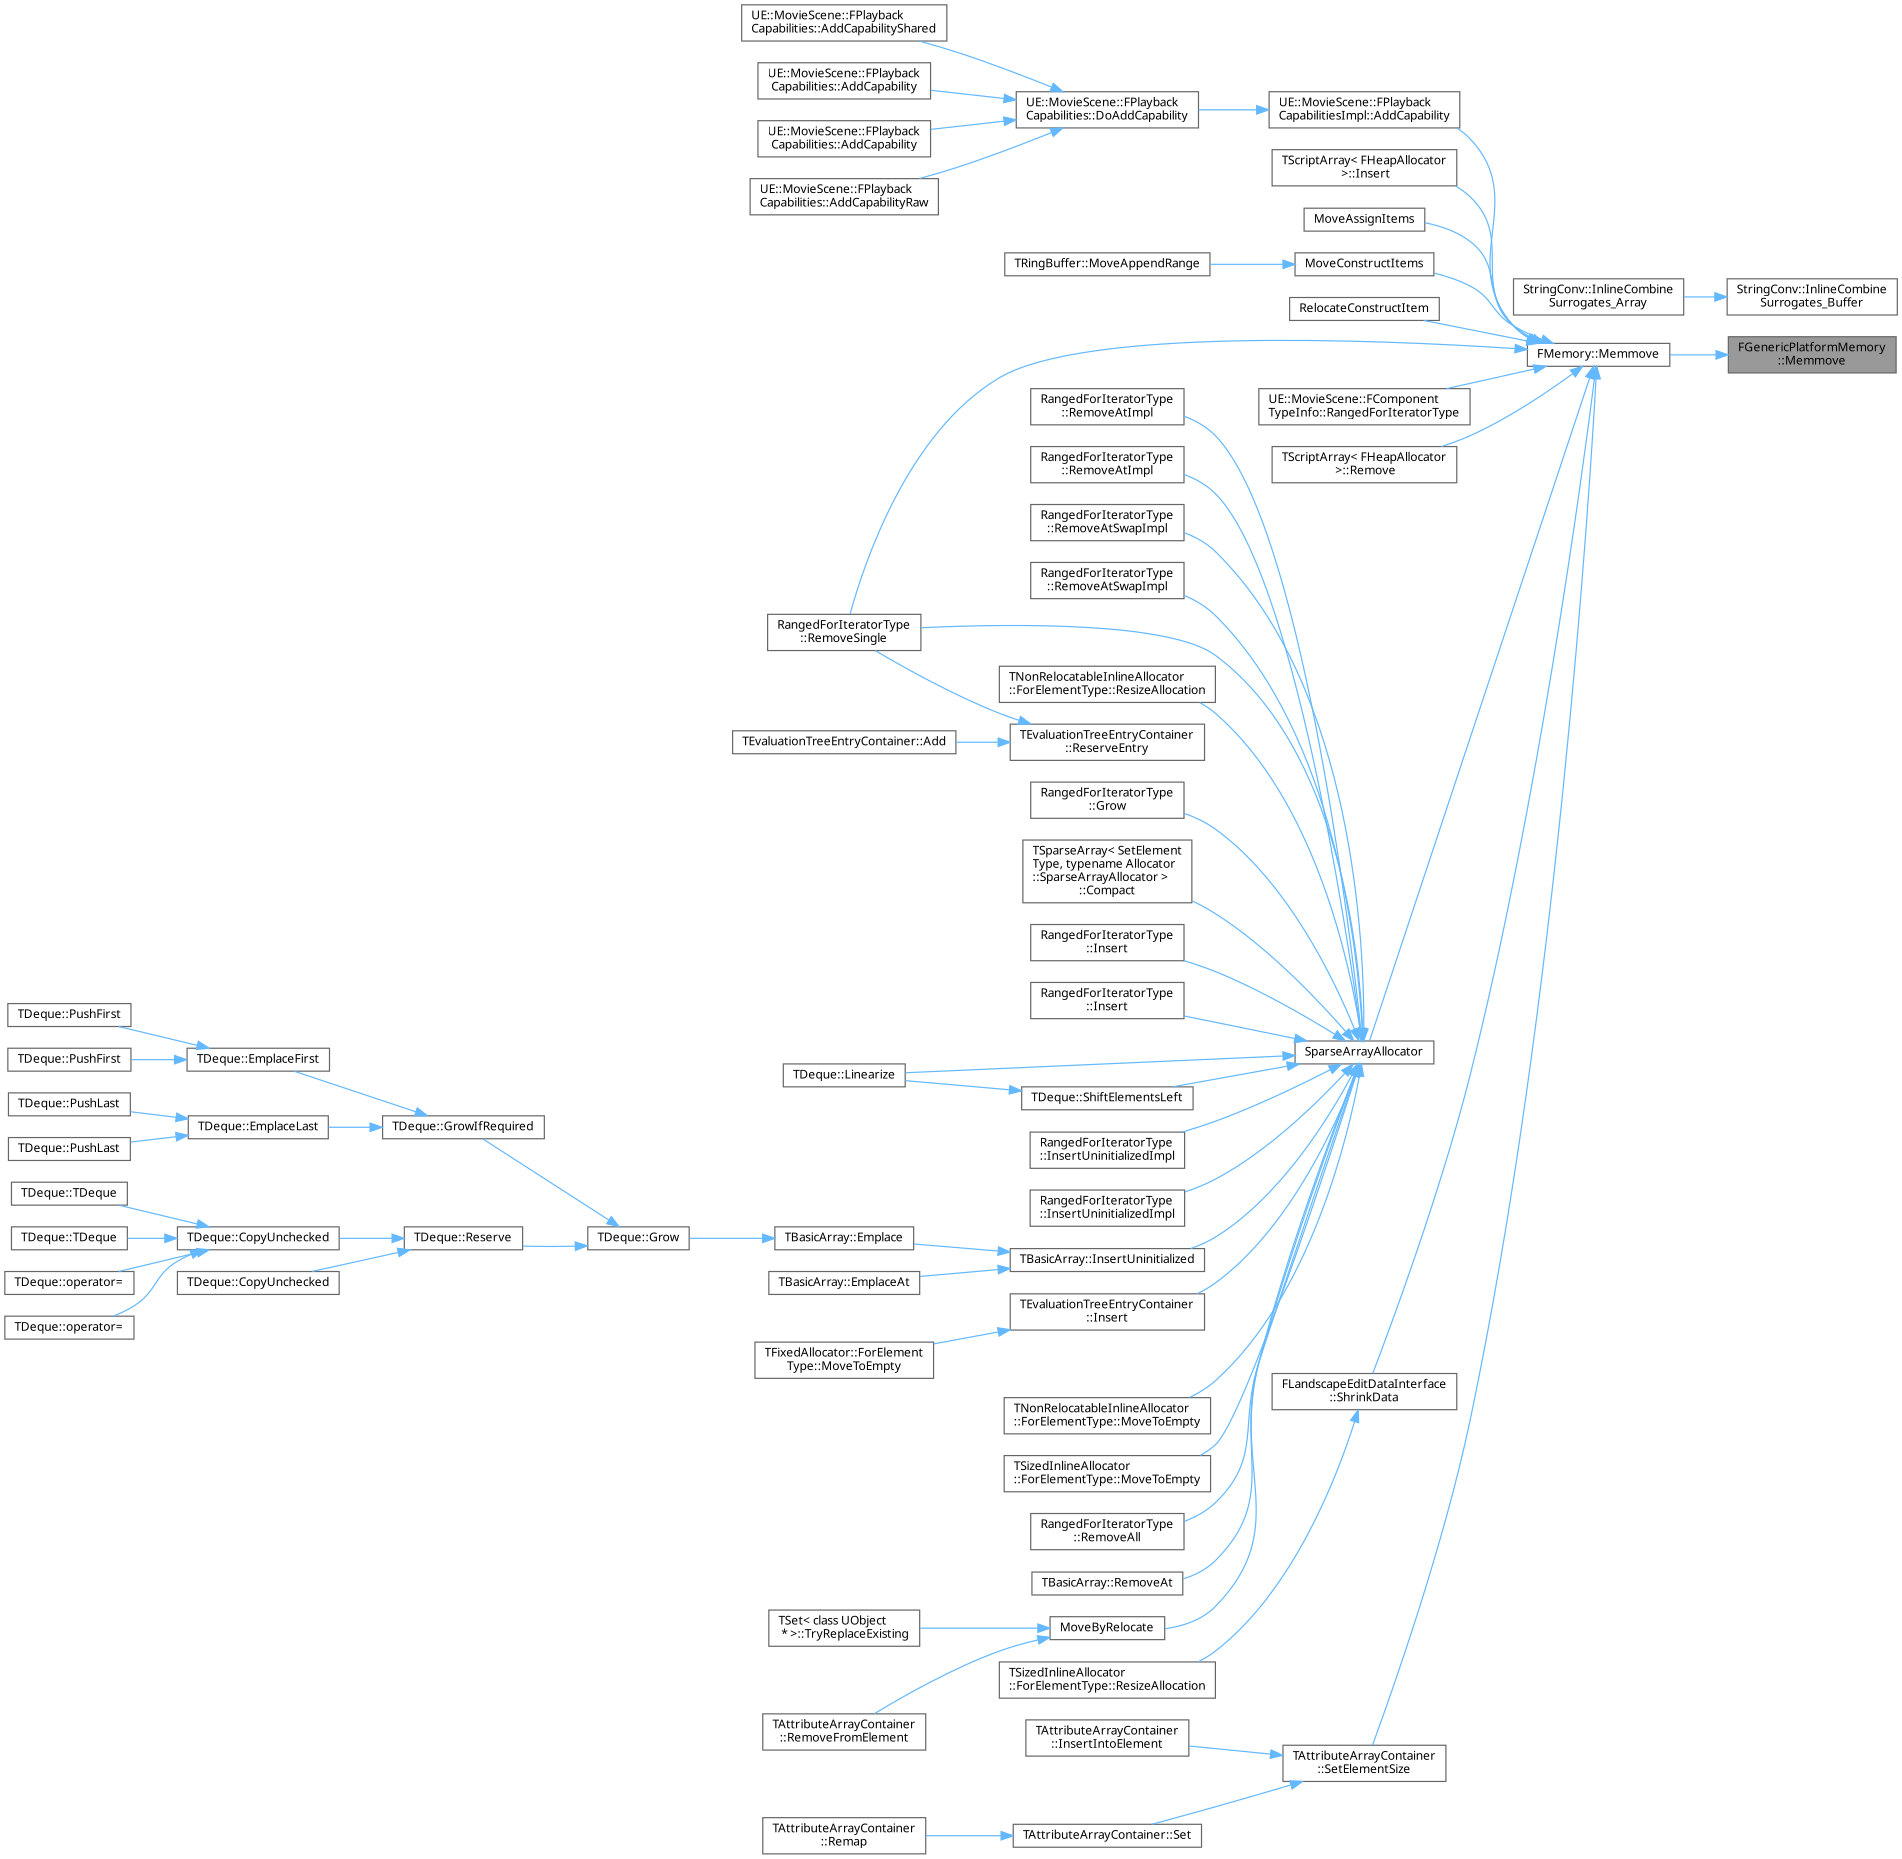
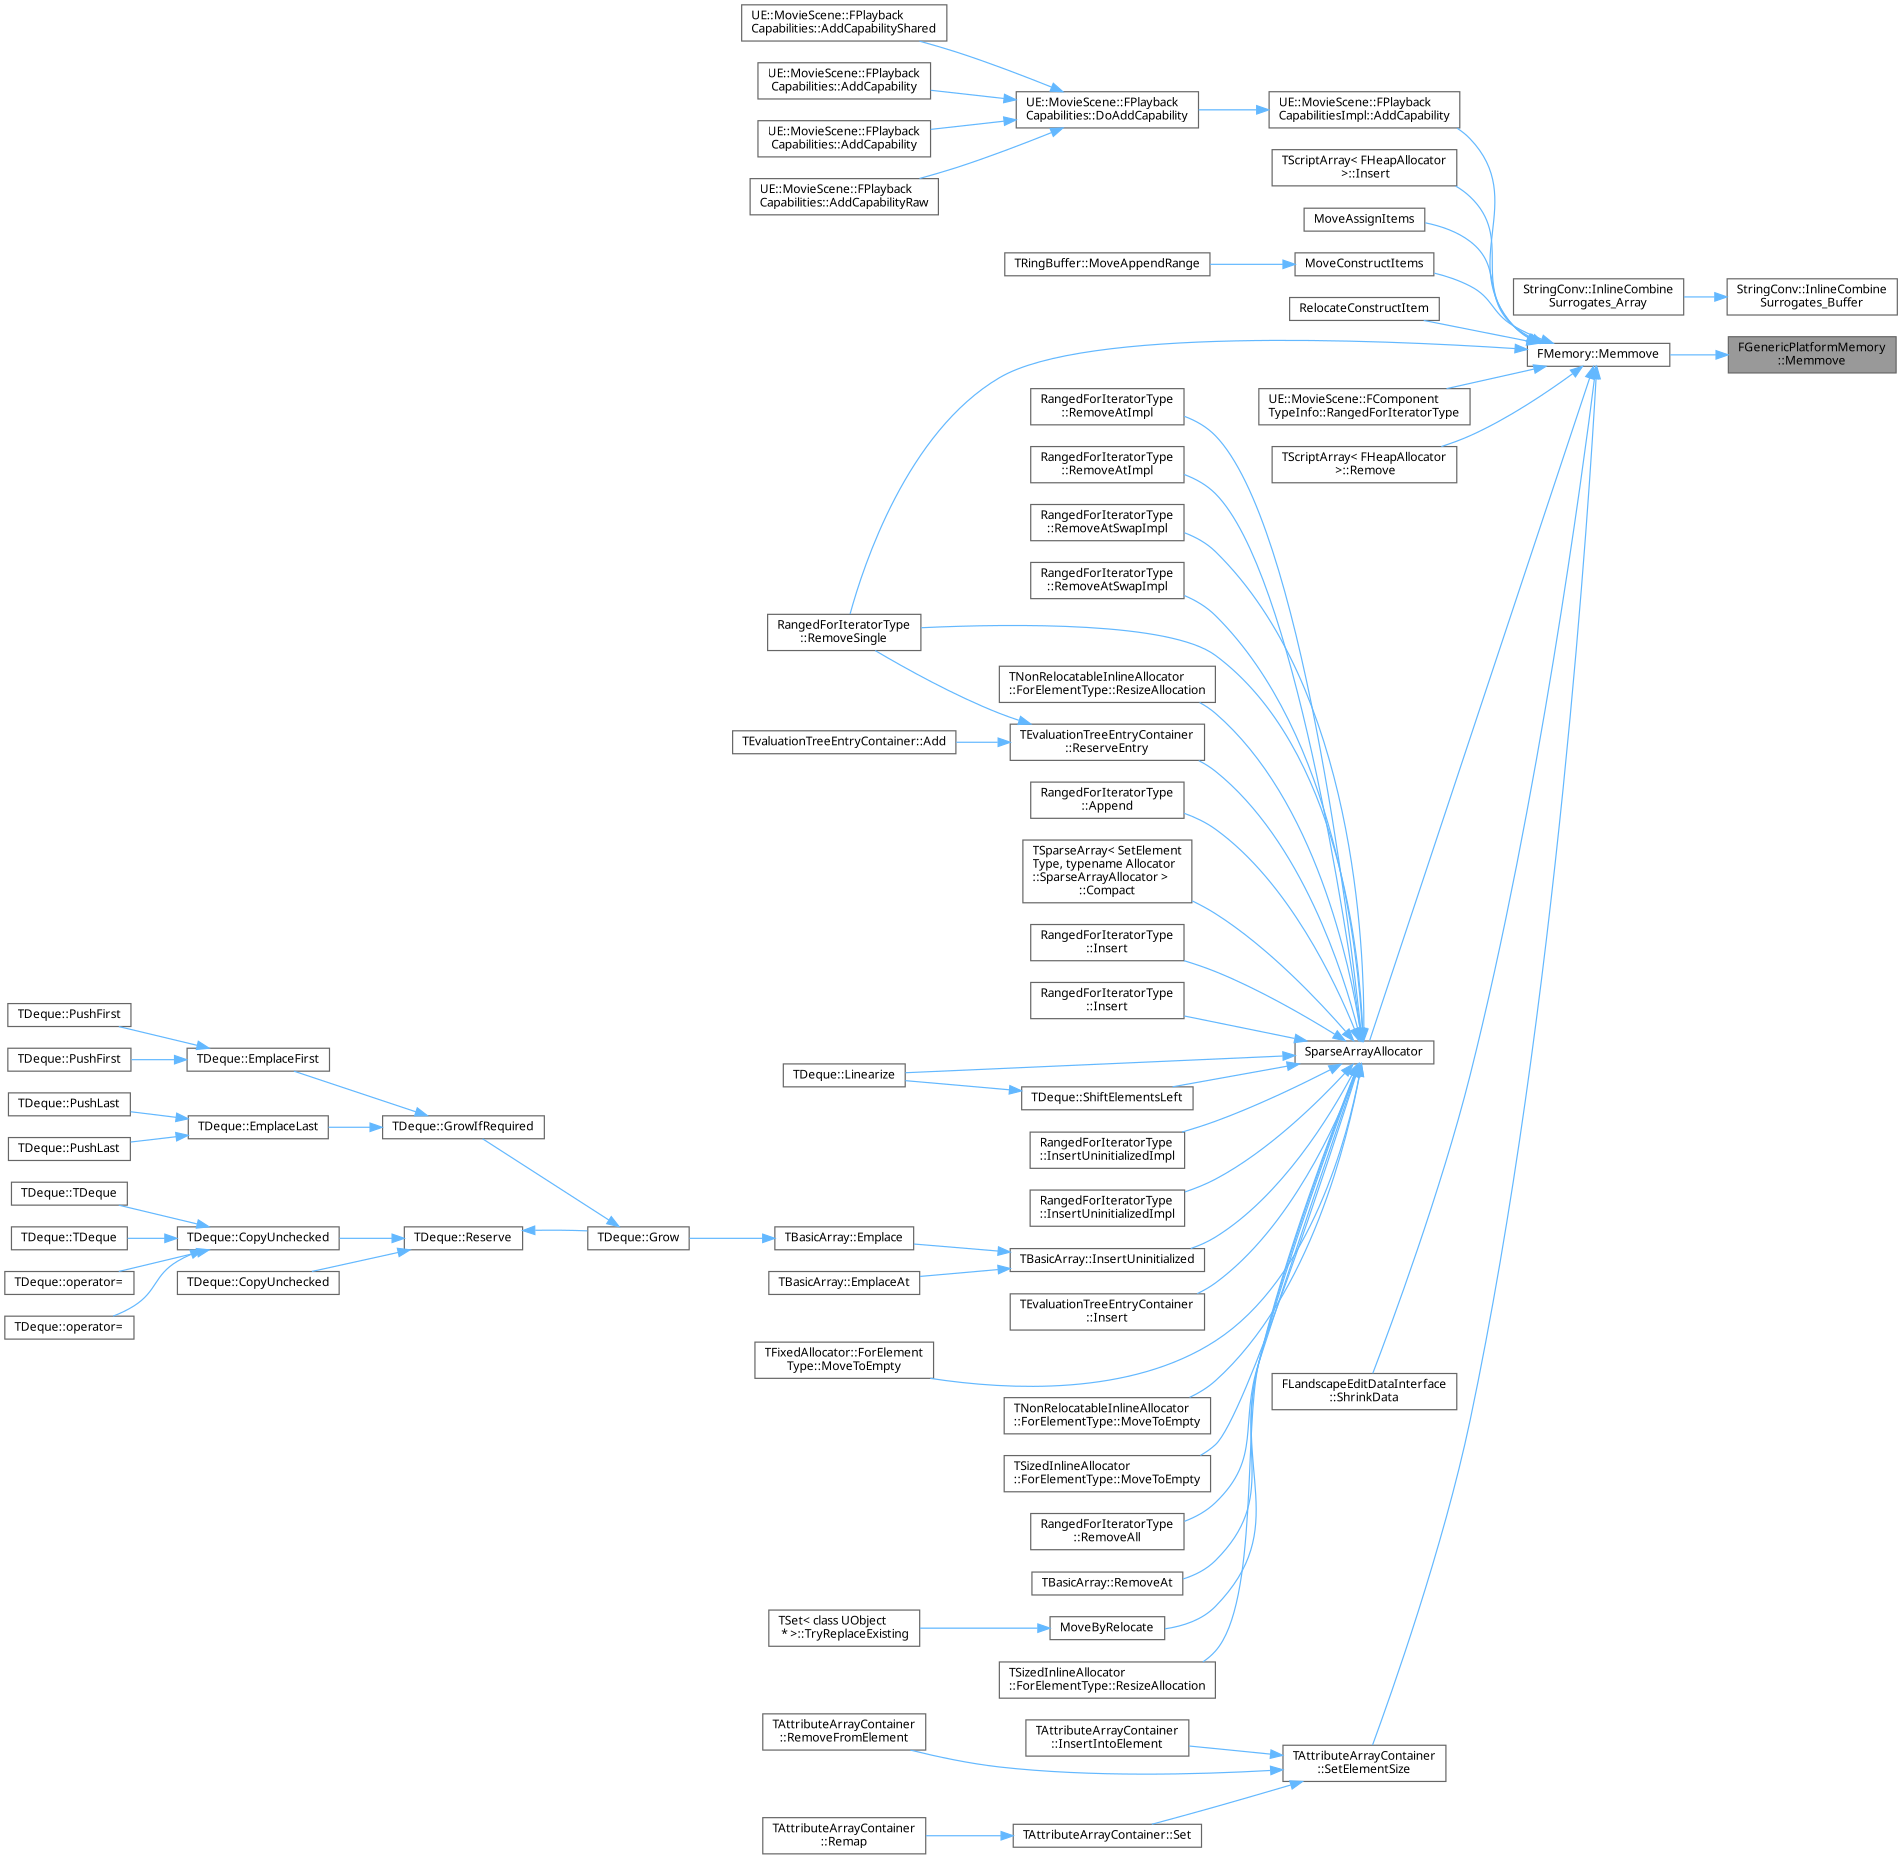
node "RangedForIteratorType ::Grow": label "RangedForIteratorType ::Grow" -> "RangedForIteratorType ::Append"
edge "TEvaluationTreeEntryContainer ::ReserveEntry" -> "SparseArrayAllocator": added
edge "TDeque::Reserve" -> "TDeque::Grow": reversed
edge "TFixedAllocator::ForElement Type::MoveToEmpty" -> "TEvaluationTreeEntryContainer ::Insert": now "TFixedAllocator::ForElement Type::MoveToEmpty" -> "SparseArrayAllocator"
edge "TSizedInlineAllocator ::ForElementType::ResizeAllocation" -> "FLandscapeEditDataInterface ::ShrinkData": now "TSizedInlineAllocator ::ForElementType::ResizeAllocation" -> "SparseArrayAllocator"
edge "TAttributeArrayContainer ::RemoveFromElement" -> "MoveByRelocate": now "TAttributeArrayContainer ::RemoveFromElement" -> "TAttributeArrayContainer ::SetElementSize"
